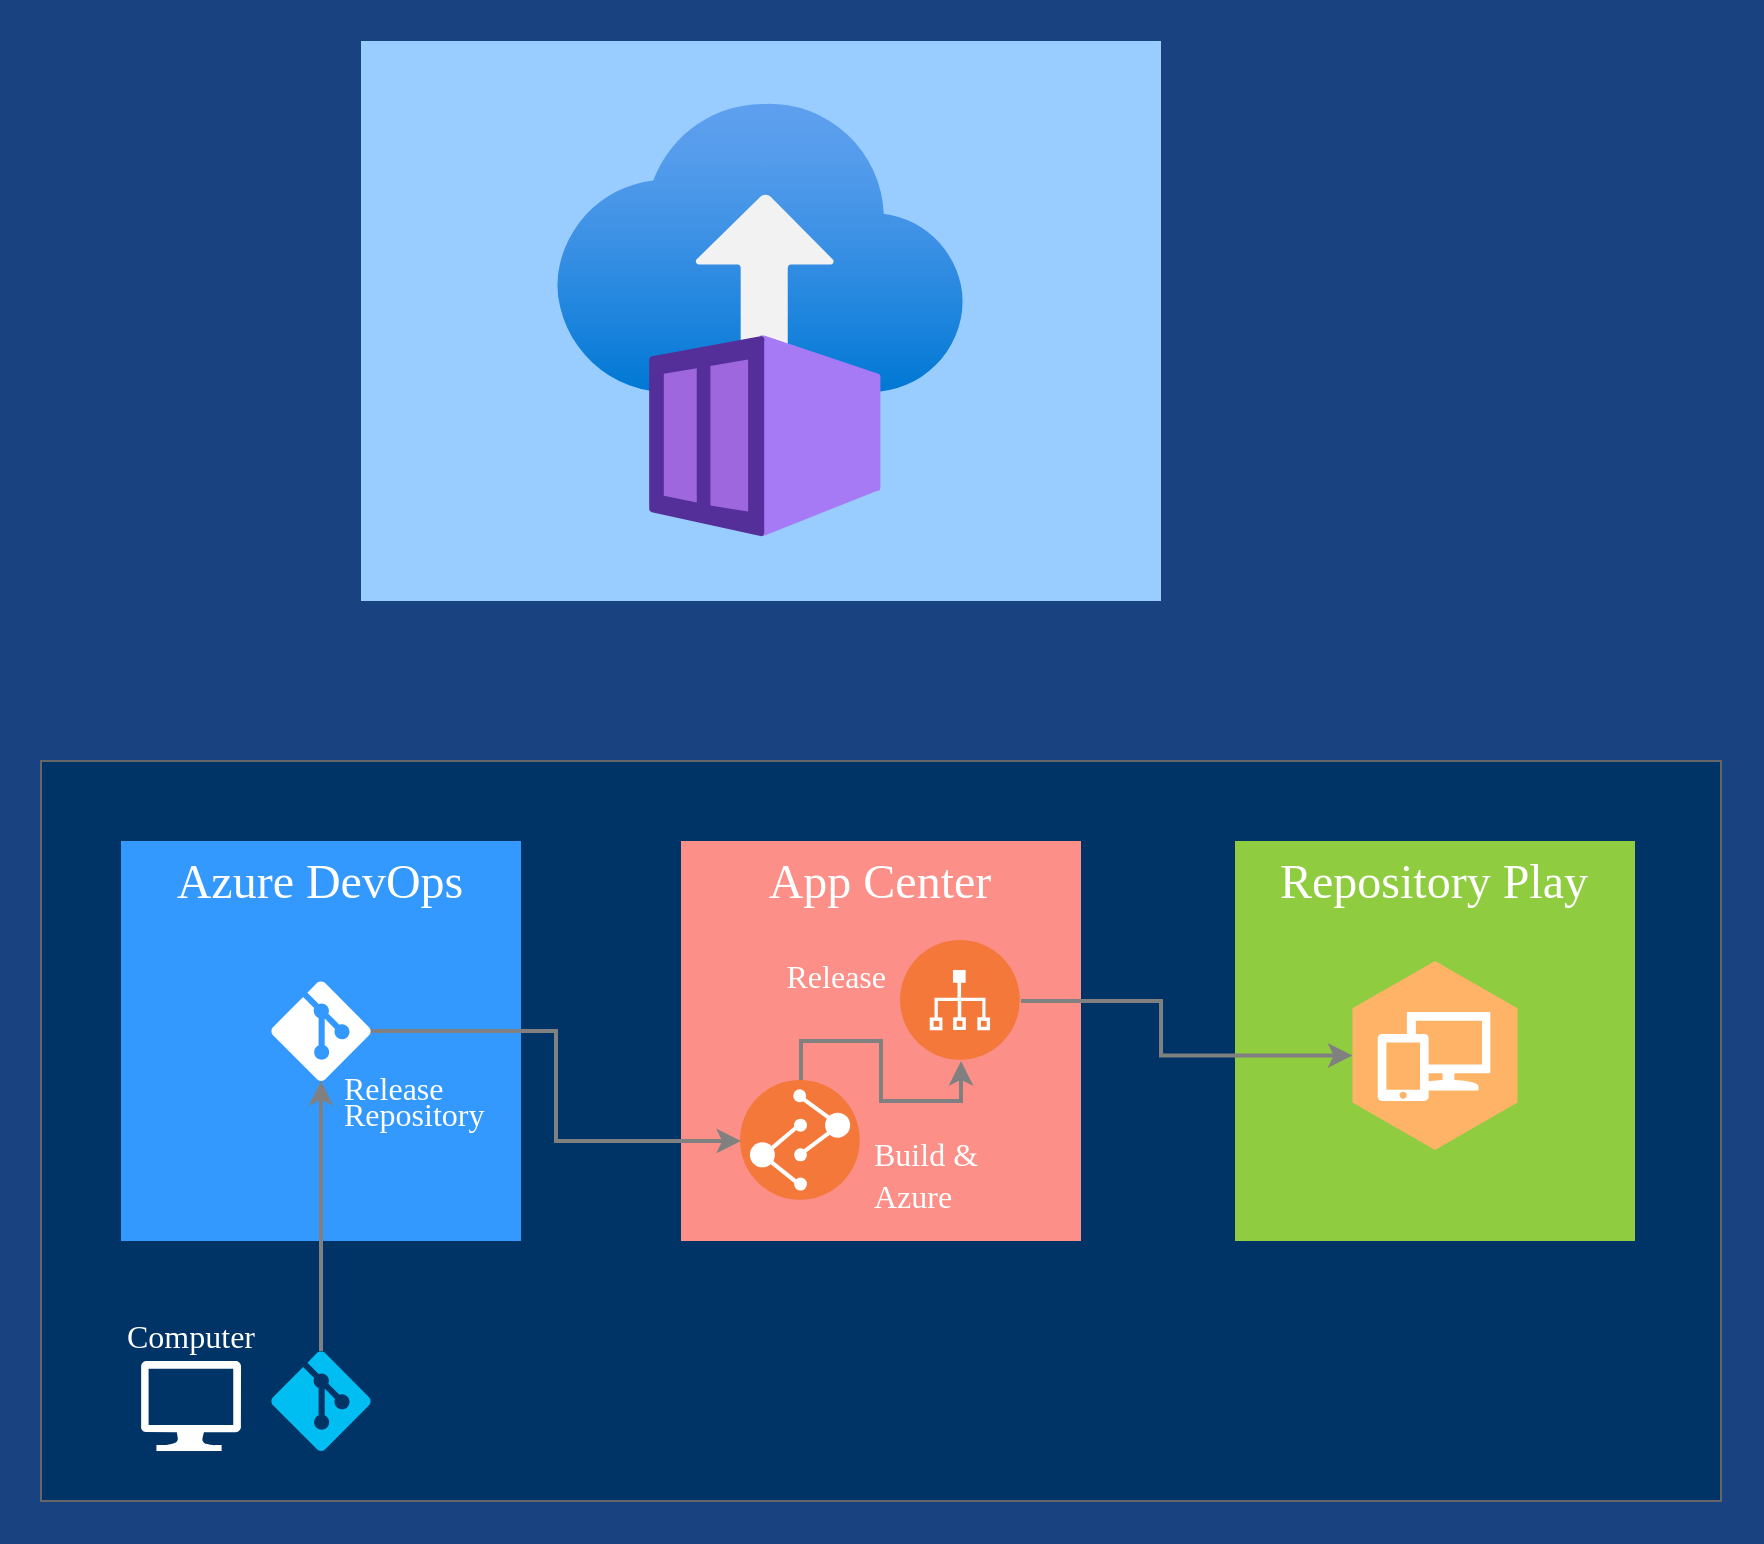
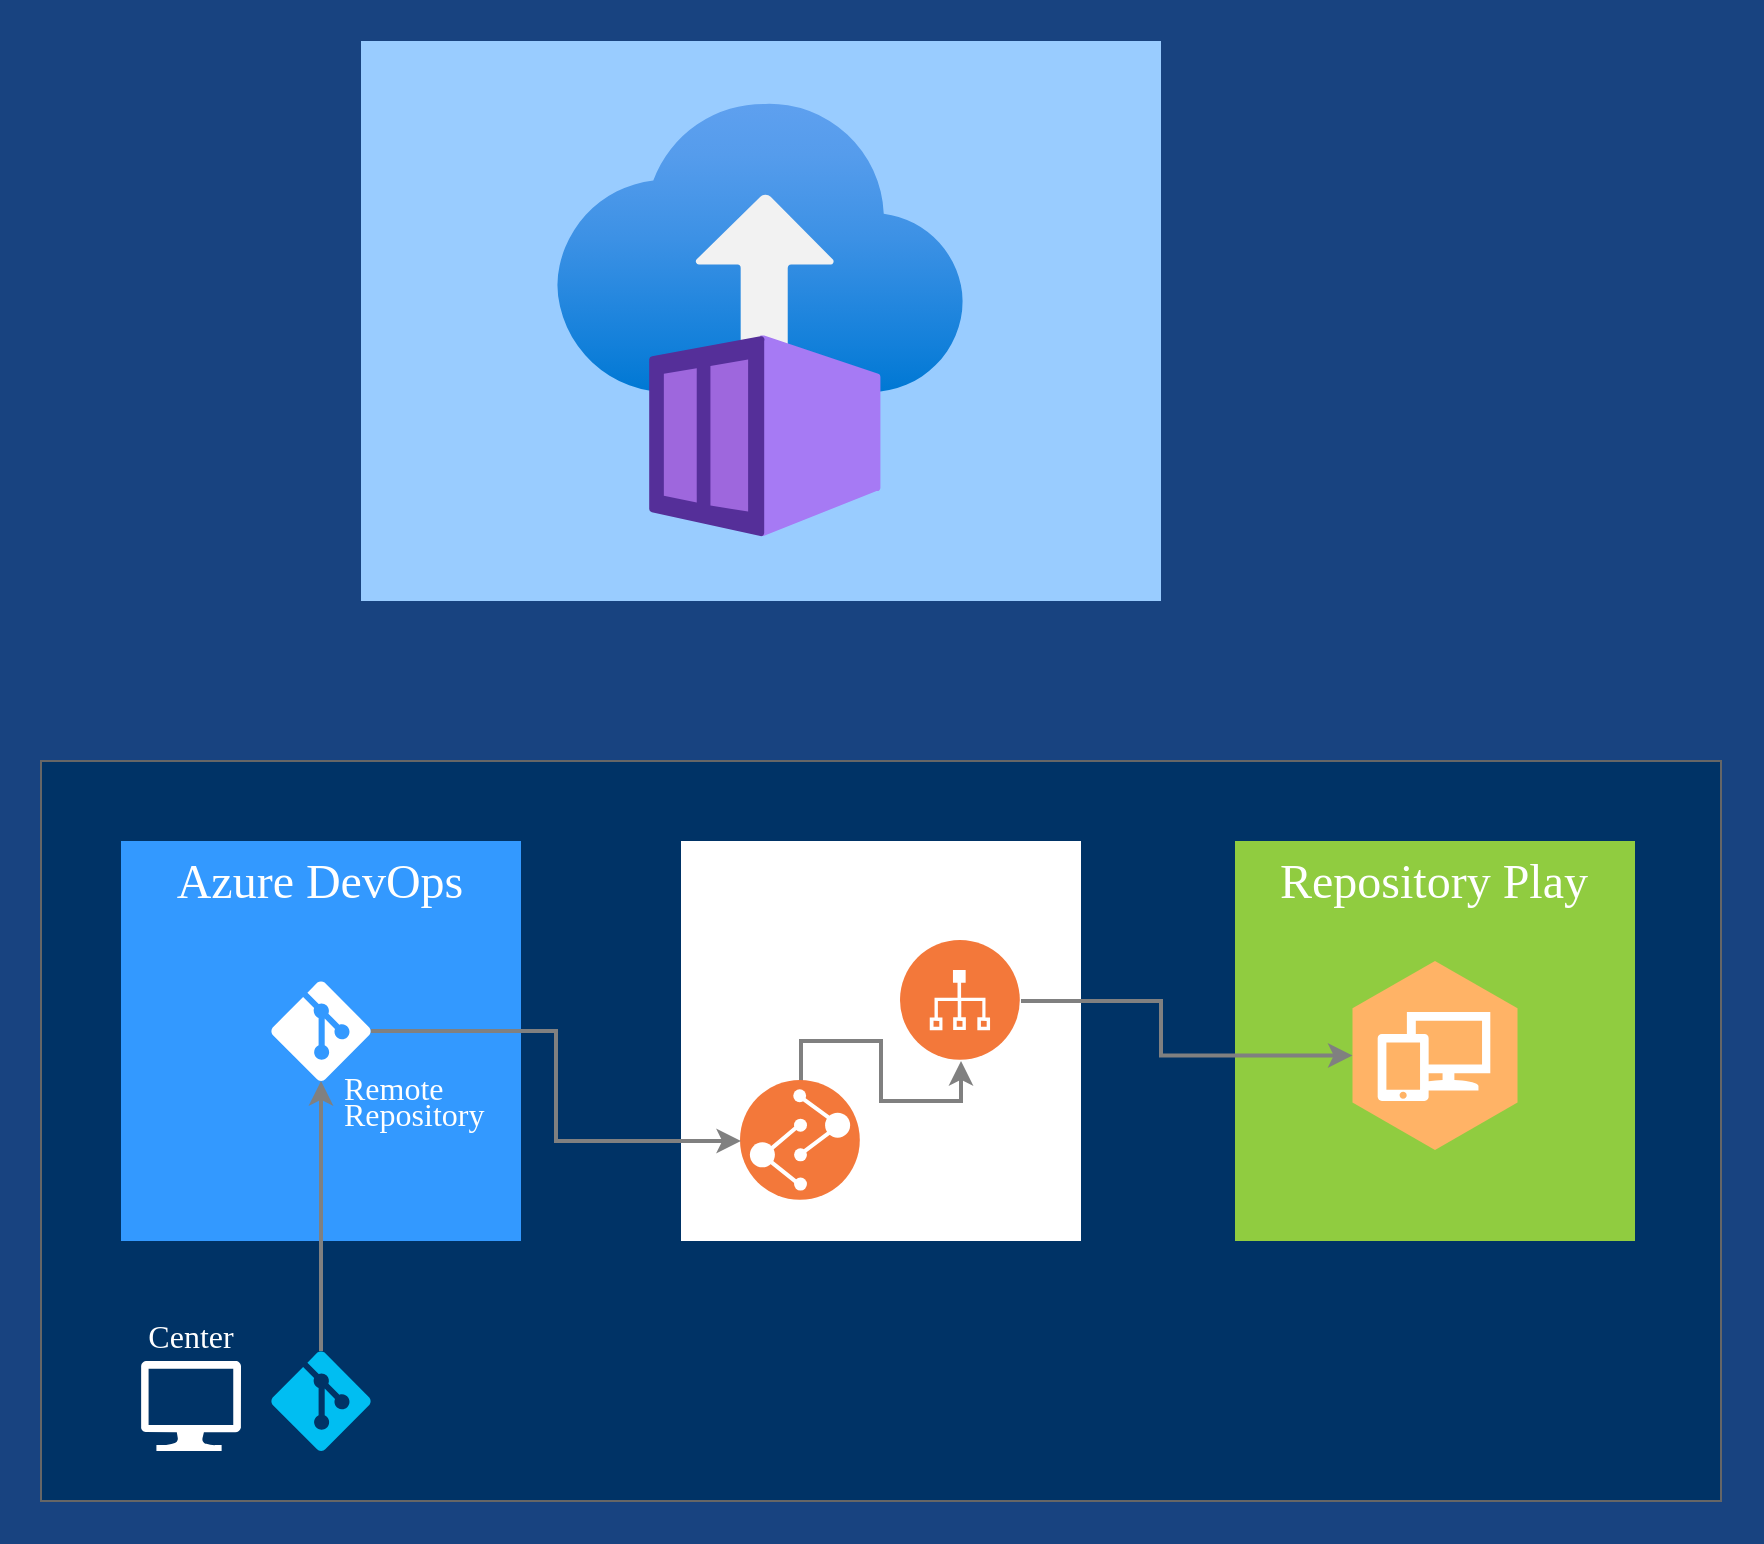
node "Release": removed
node "App Center": fillcolor #fc9088 -> #ffffff
node "ReleaseRepository": label "ReleaseRepository" -> "RemoteRepository"
node "Computer": label "Computer" -> "Center"
